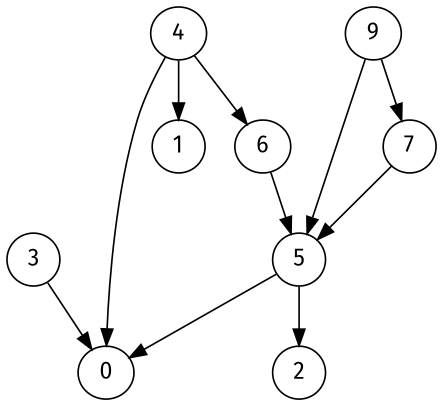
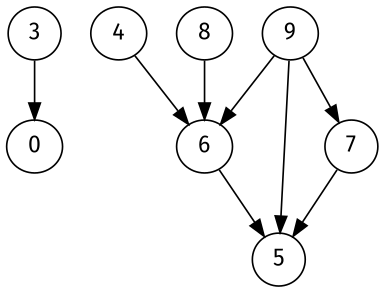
node "8": added
edge "9" -> "6": added
node "1": removed
edge "4" -> "0": removed
edge "5" -> "0": removed
node "2": removed
